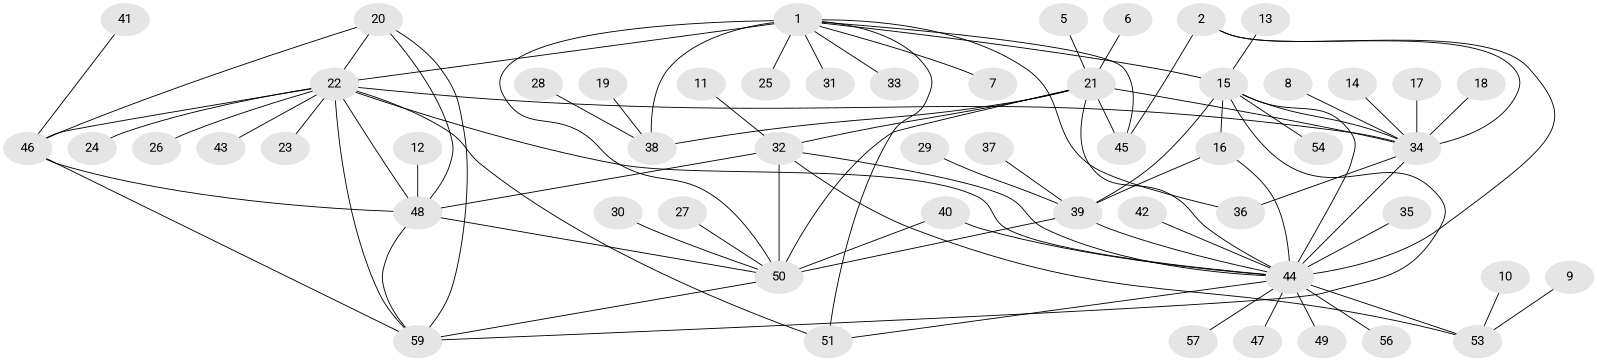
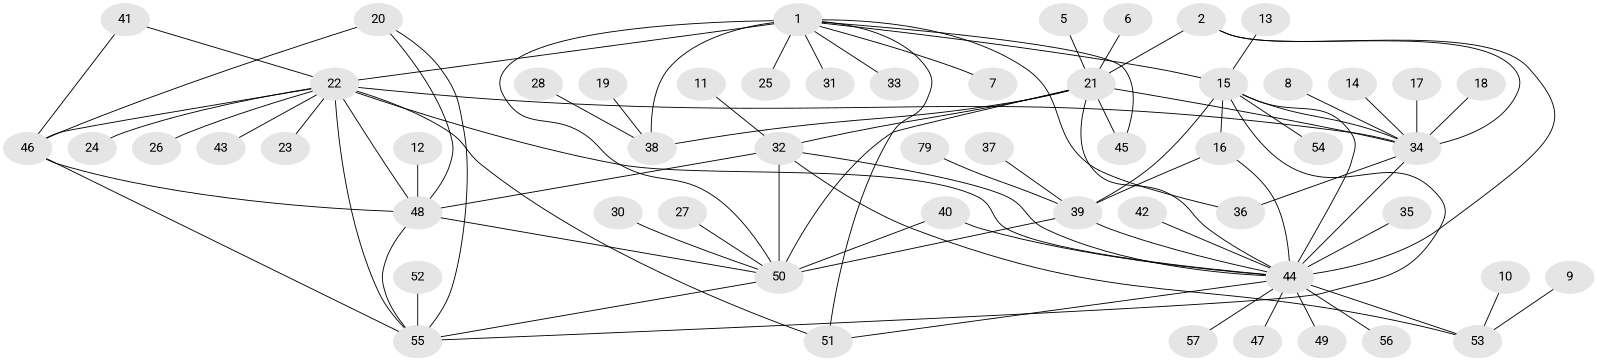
edge "20" -- "22": now "41" -- "22"
edge "2" -- "45": now "2" -- "21"
node "29": label "29" -> "79"
node "52": added
node "59": label "59" -> "55"
